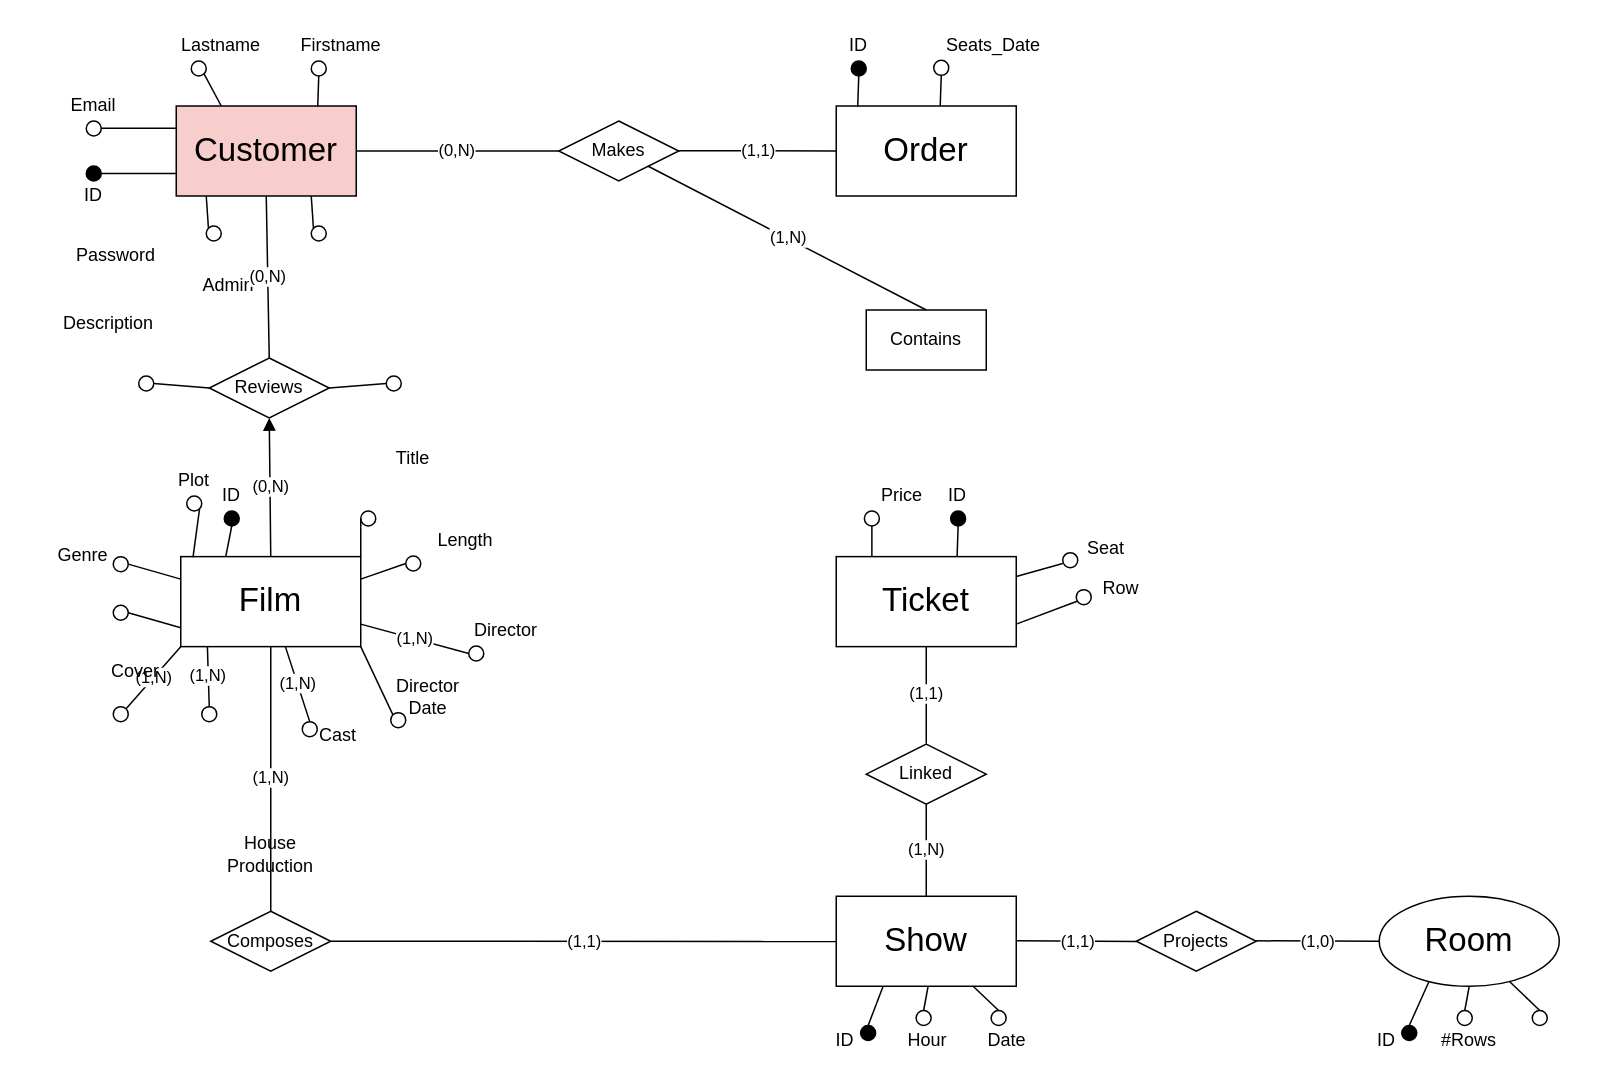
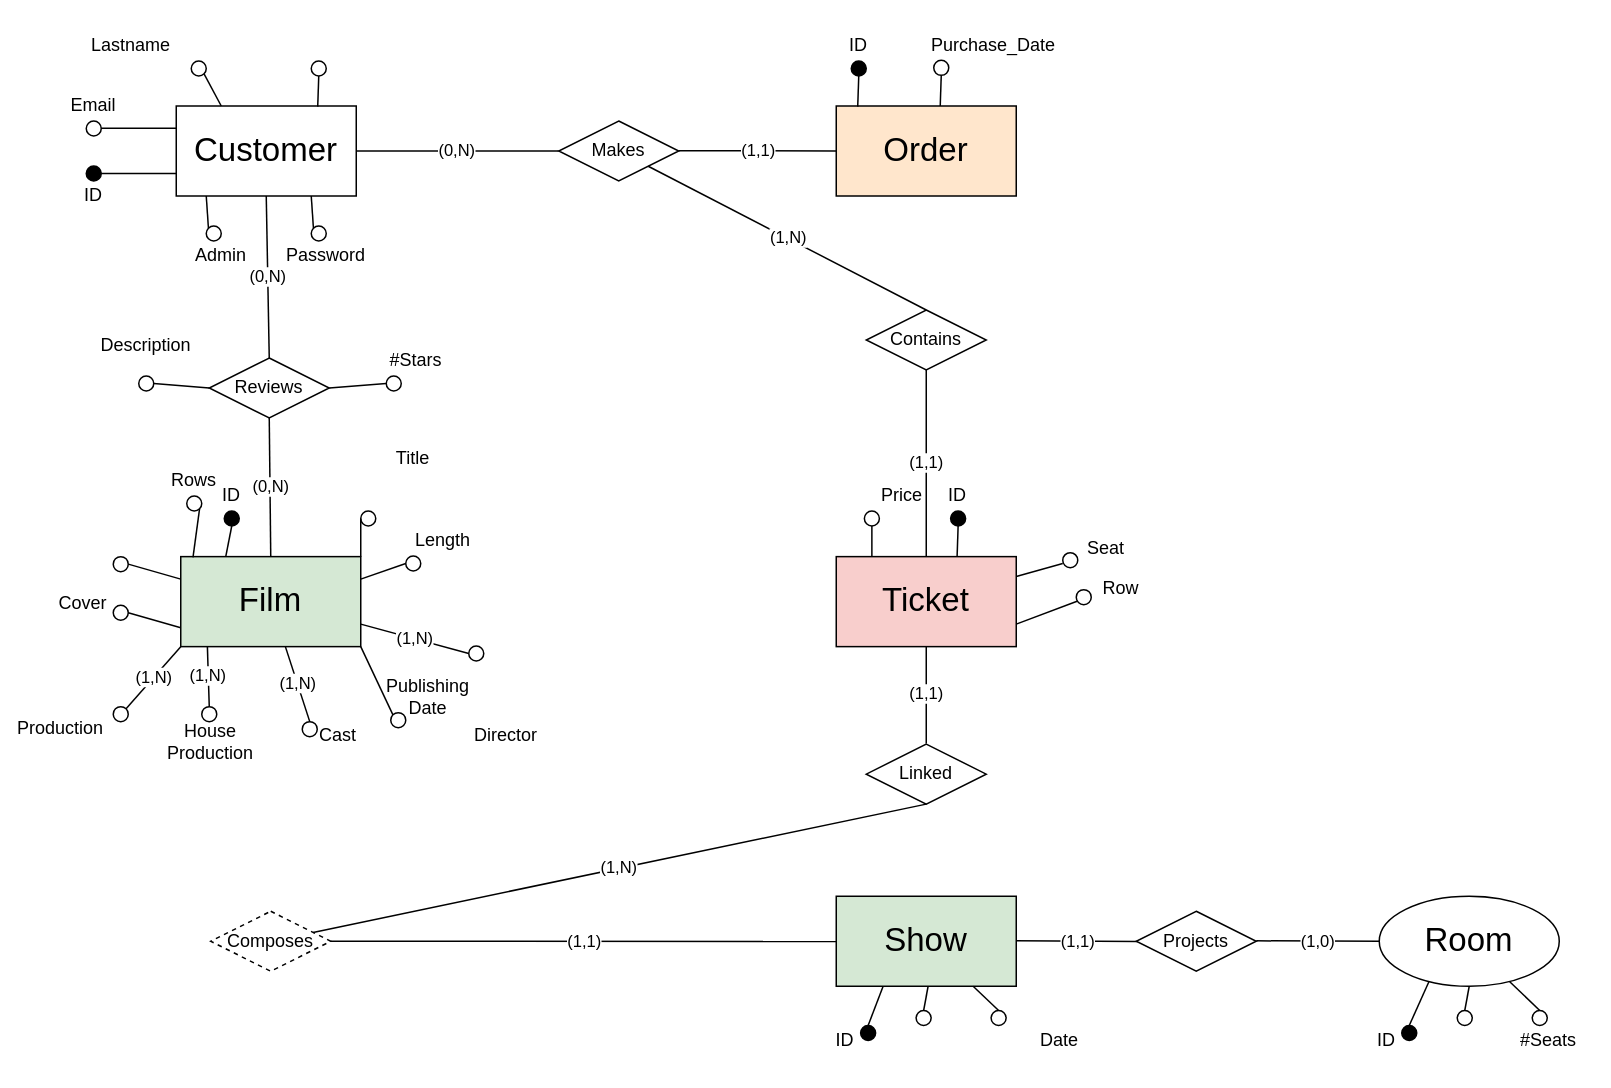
node "Lastname": moved (221, 46) -> (131, 46)
node "Firstname": removed
node "Seats_Date": label "Seats_Date" -> "Purchase_Date"
node "Customer": fillcolor #f8cecc -> #ffffff
node "Order": fillcolor #ffffff -> #ffe6cc
node "Password": moved (116, 256) -> (326, 256)
node "Admin": moved (229, 286) -> (221, 256)
node "Description": moved (109, 323) -> (146, 346)
node "Contains": shape rectangle -> diamond
node "#Stars": added
edge "Film" -> "Reviews": arrowhead block -> none
node "Plot": label "Plot" -> "Rows"
edge "Contains" -- "Ticket": added, label "(1,1)"
node "Length": moved (466, 541) -> (443, 541)
node "Genre": removed
node "Film": fillcolor #ffffff -> #d5e8d4
node "Ticket": fillcolor #ffffff -> #f8cecc
node "Director": moved (506, 631) -> (506, 736)
node "Cover": moved (136, 672) -> (83, 604)
node "Director Date": label "Director Date" -> "Publishing Date"
node "Production": added
edge "Film" -- "Composes": removed, label "(1,N)"
node "House Production": moved (271, 855) -> (211, 742)
edge "Linked" -- "Show": now "Linked" -- "Composes"
node "Composes": style solid -> dashed
node "Show": fillcolor #ffffff -> #d5e8d4
node "Hour": removed
node "Date": moved (1007, 1040) -> (1059, 1040)
node "#Rows": removed
node "#Seats": added
